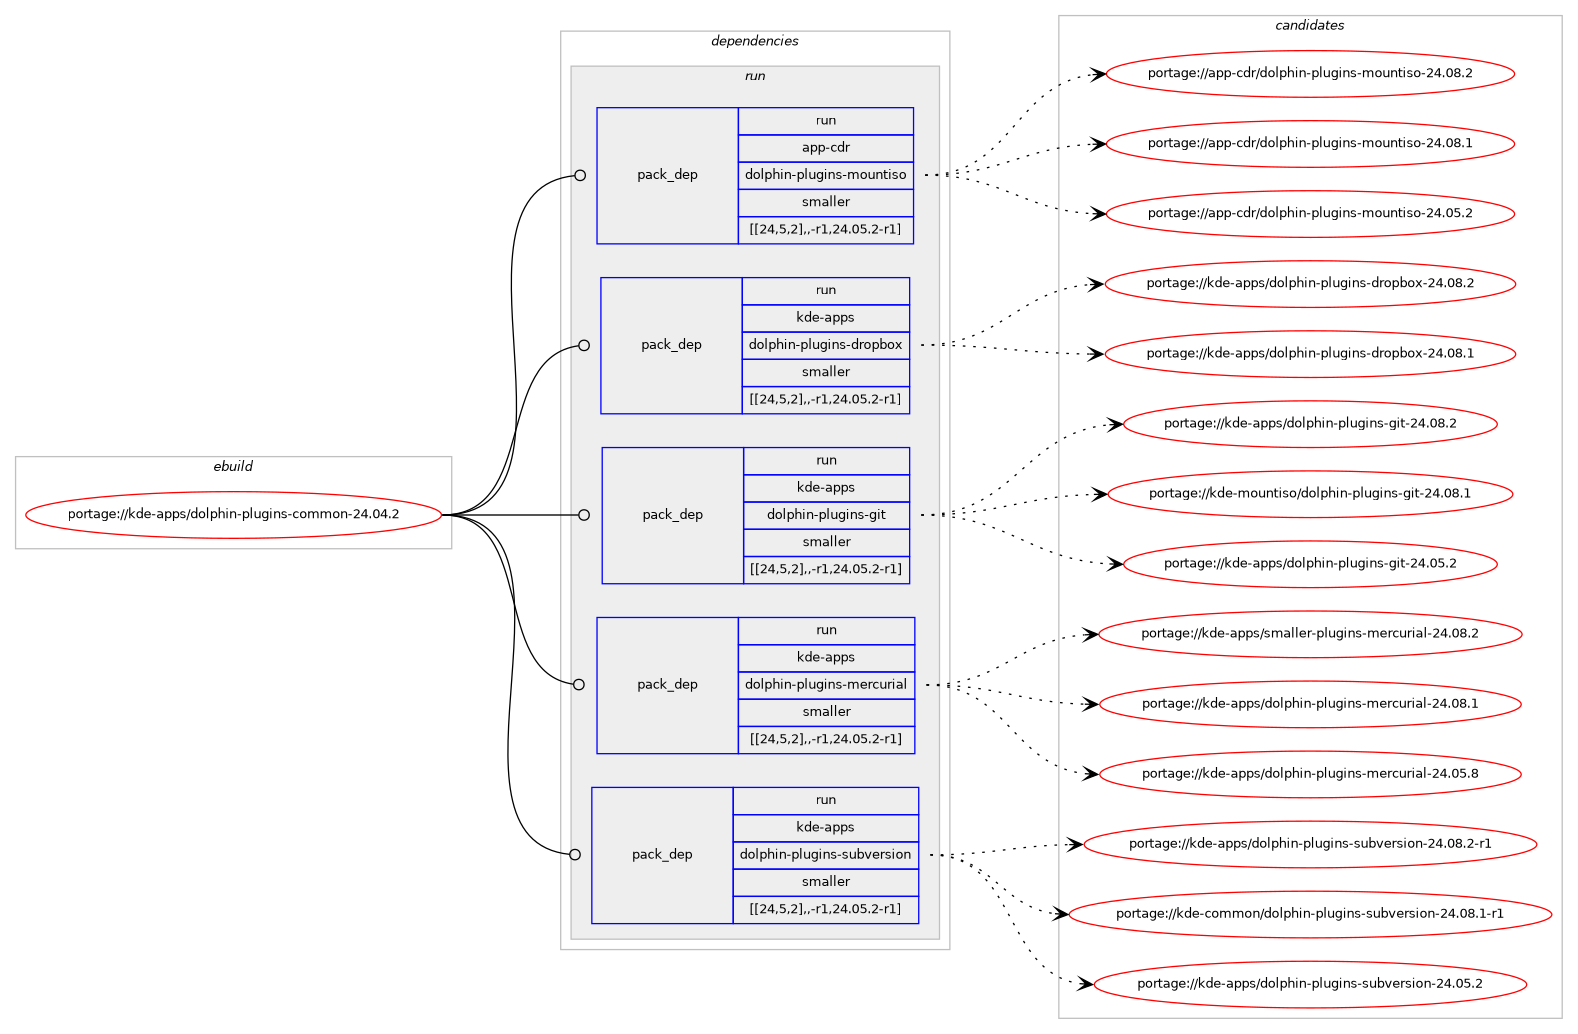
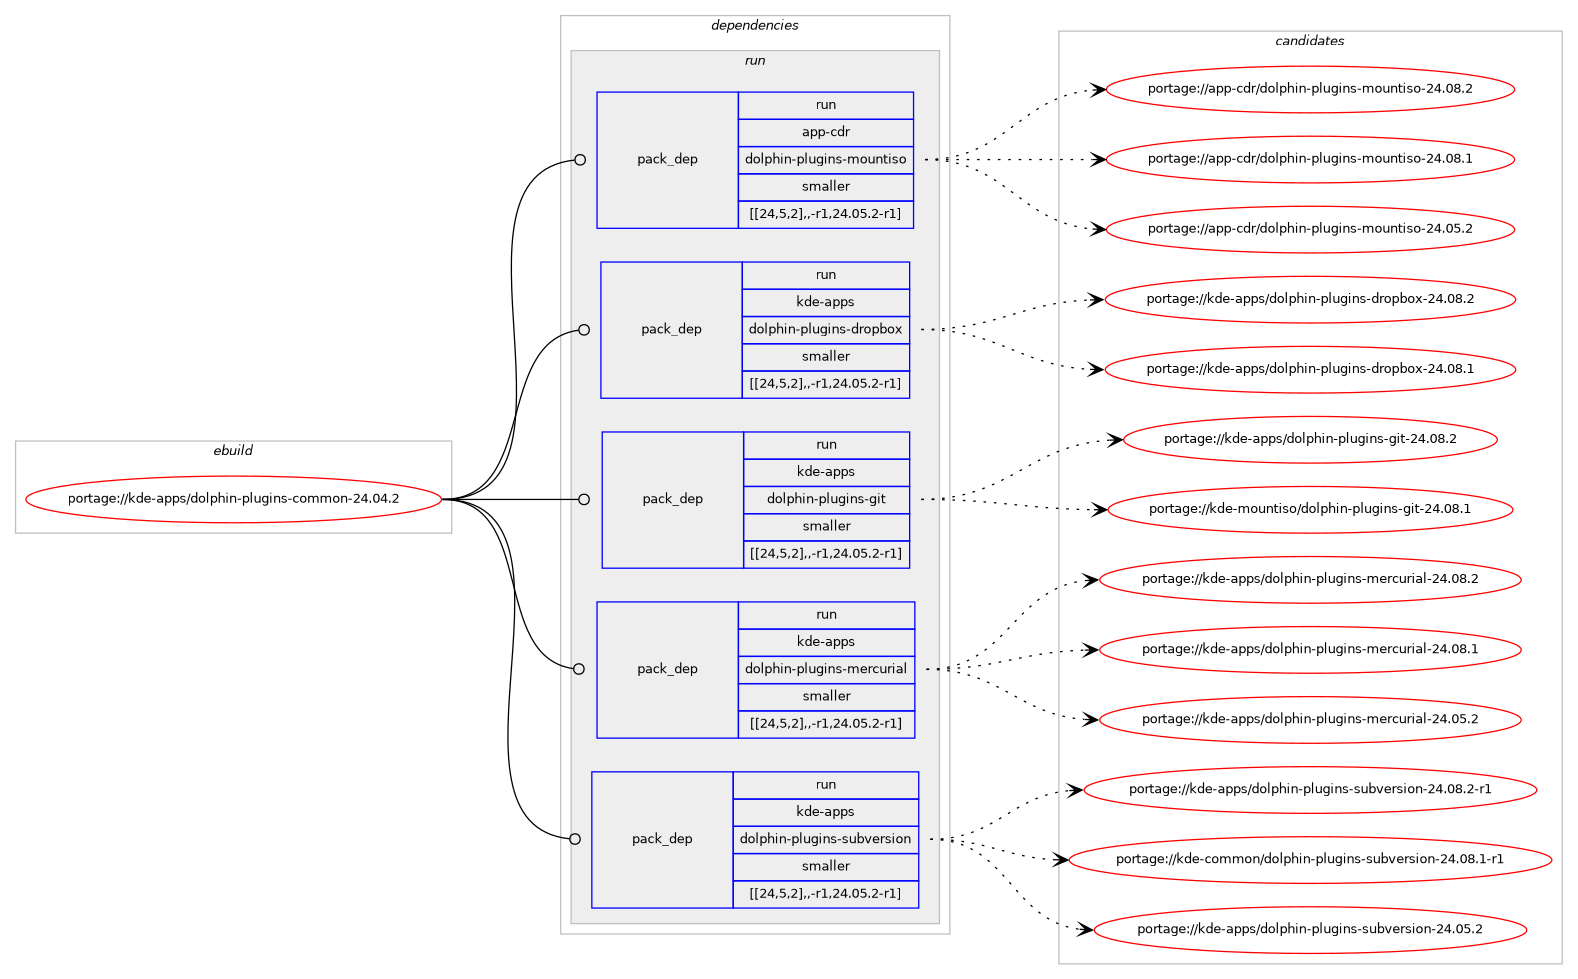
node "portage://kde-apps/dolphin-plugins-git-24.05.2": removed
node "portage://kde-apps/smaller-plugins-mercurial-24.08.2": label "portage://kde-apps/smaller-plugins-mercurial-24.08.2" -> "portage://kde-apps/dolphin-plugins-mercurial-24.08.2"
node "portage://kde-apps/dolphin-plugins-mercurial-24.05.8": label "portage://kde-apps/dolphin-plugins-mercurial-24.05.8" -> "portage://kde-apps/dolphin-plugins-mercurial-24.05.2"
